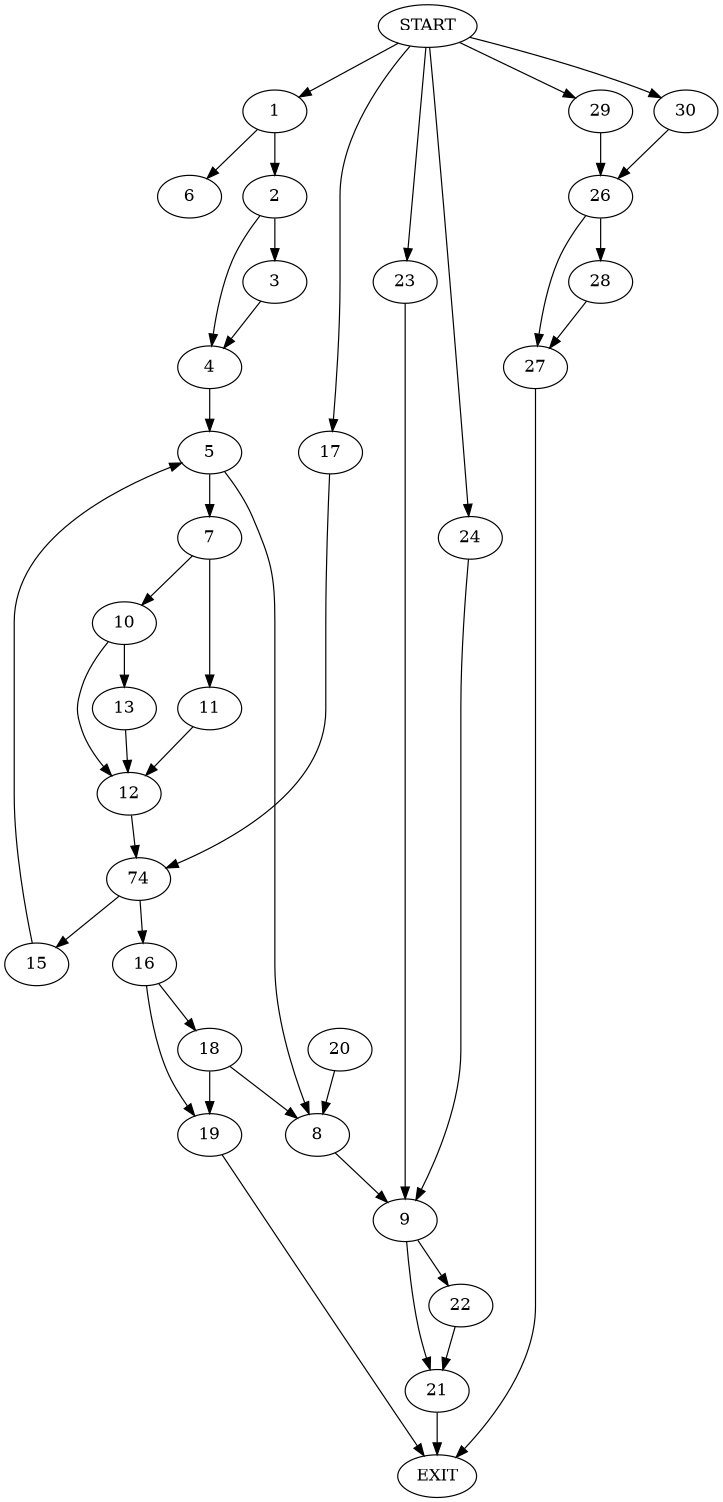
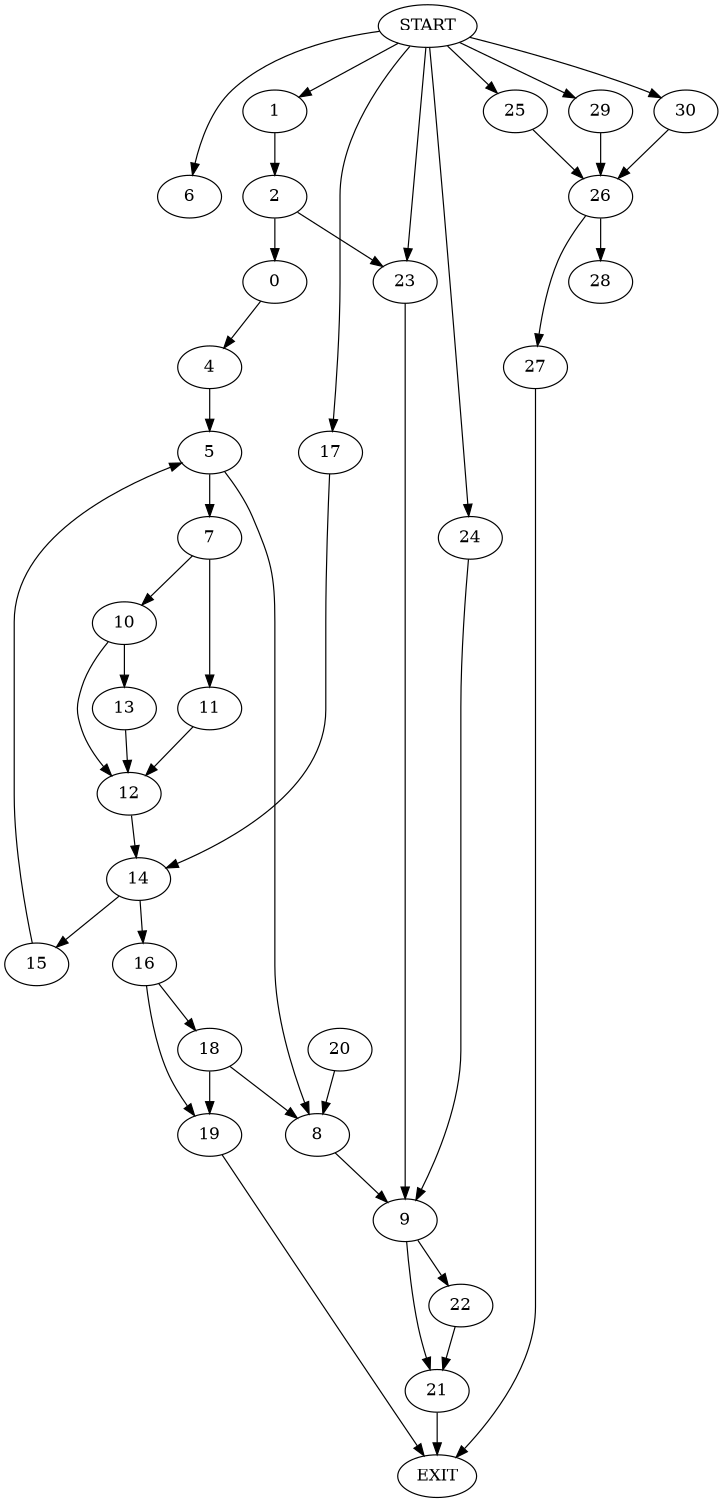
node "25": added
edge "1" -> "6": now "START" -> "6"
edge "2" -> "4": now "2" -> "23"
node "3": label "3" -> "0"
edge "28" -> "27": removed
node "74": label "74" -> "14"
